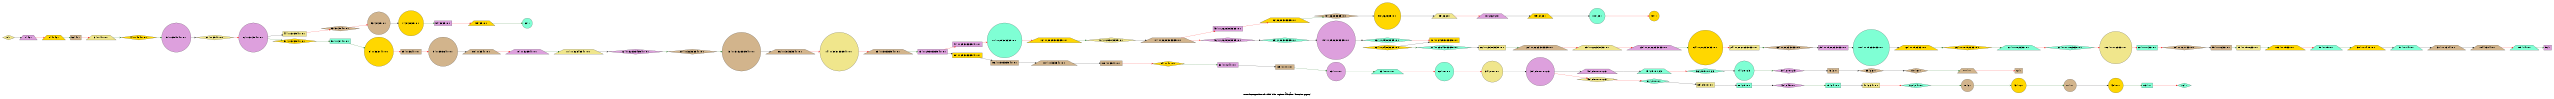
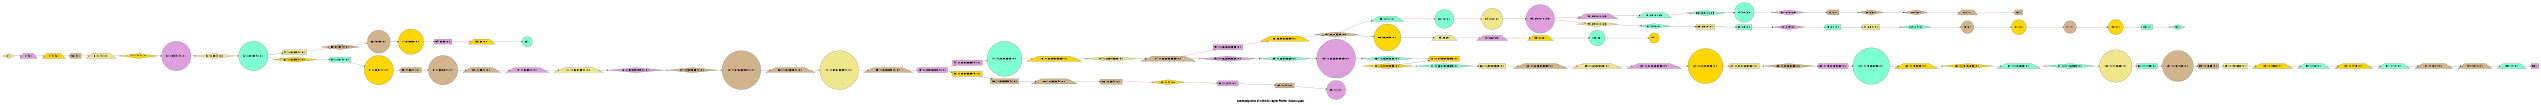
node "6 | 11 37 39 41 : 0 1": fillcolor plum -> aquamarine
node "28 | 11 16 17 33 : 0 1": shape diamond -> circle
edge "83 | 11 : 0 1" -> "33 | 10 11 : 0 1": now "97 | 26 28 33 35 : 0 1" -> "33 | 10 11 : 0 1"
